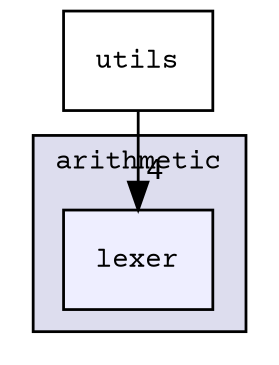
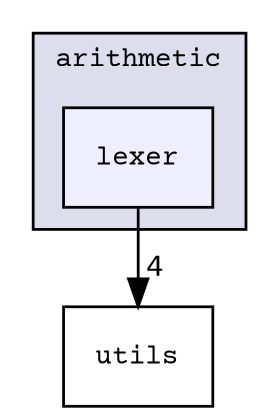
edge "utils" -> "lexer": reversed
